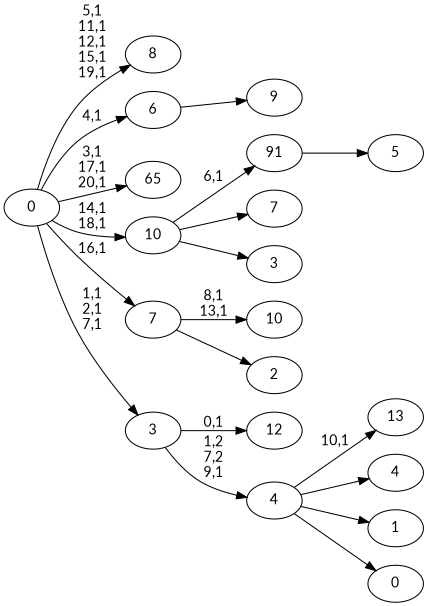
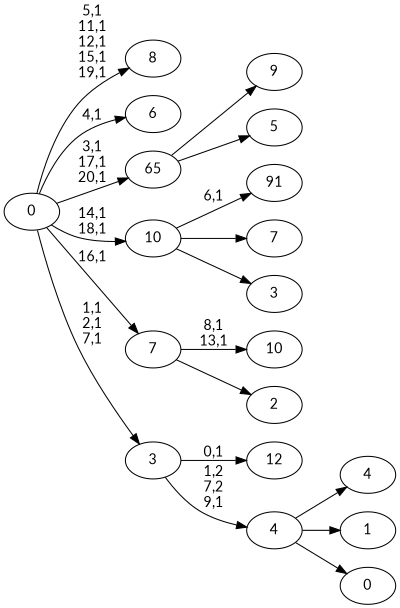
edge "6" -> "9": now "65" -> "9"
edge "91" -> "5": now "65" -> "5"
node "13": removed
